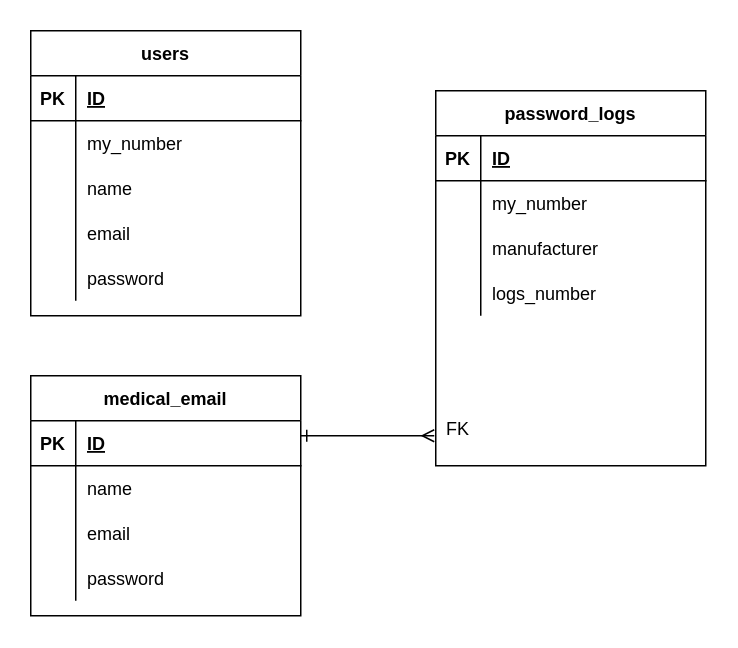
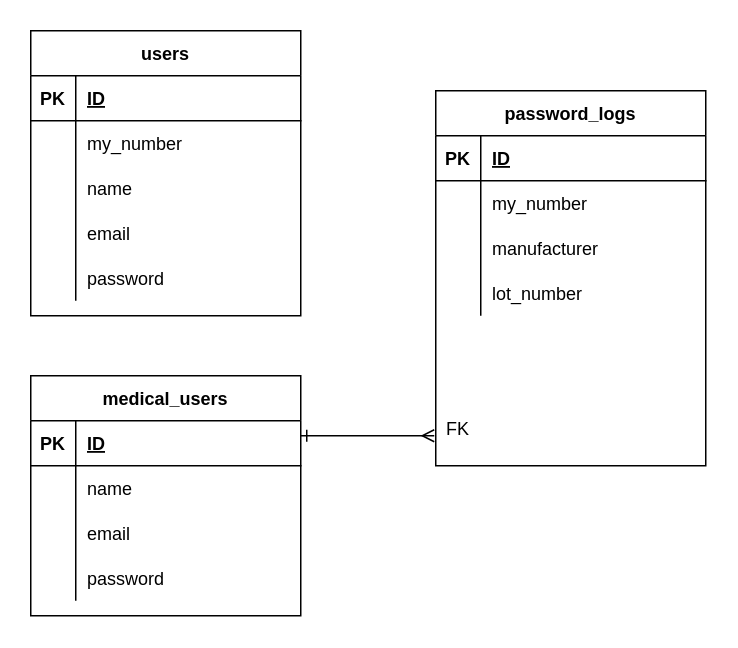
node "logs_number": label "logs_number" -> "lot_number"
node "medical_email": label "medical_email" -> "medical_users"
